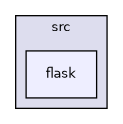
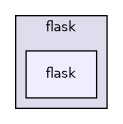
cluster "src": label "src" -> "flask"
